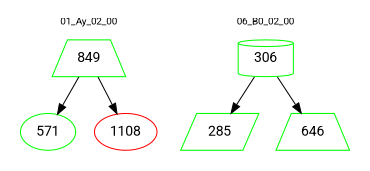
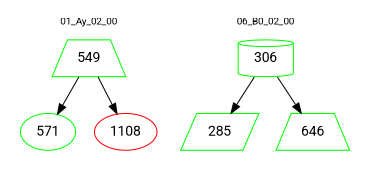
node "849": label "849" -> "549"
